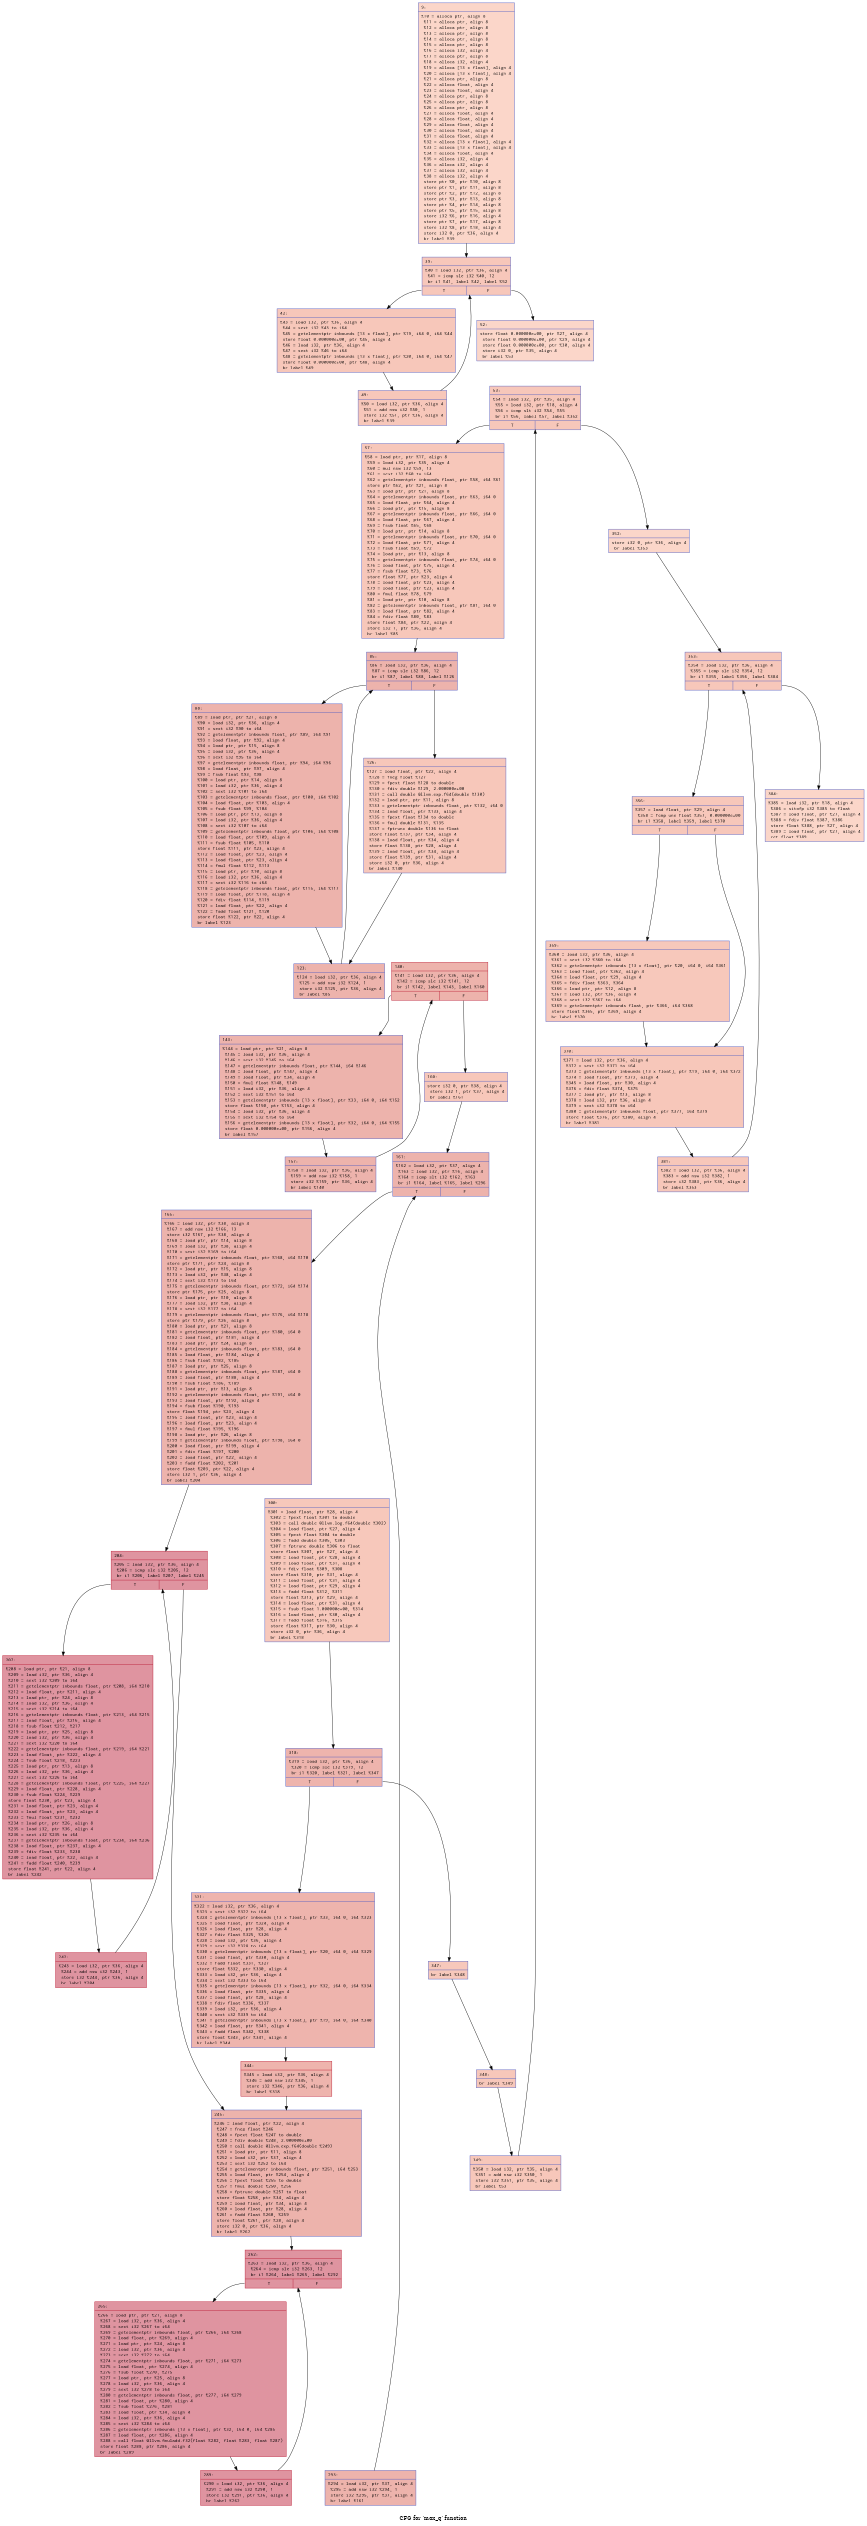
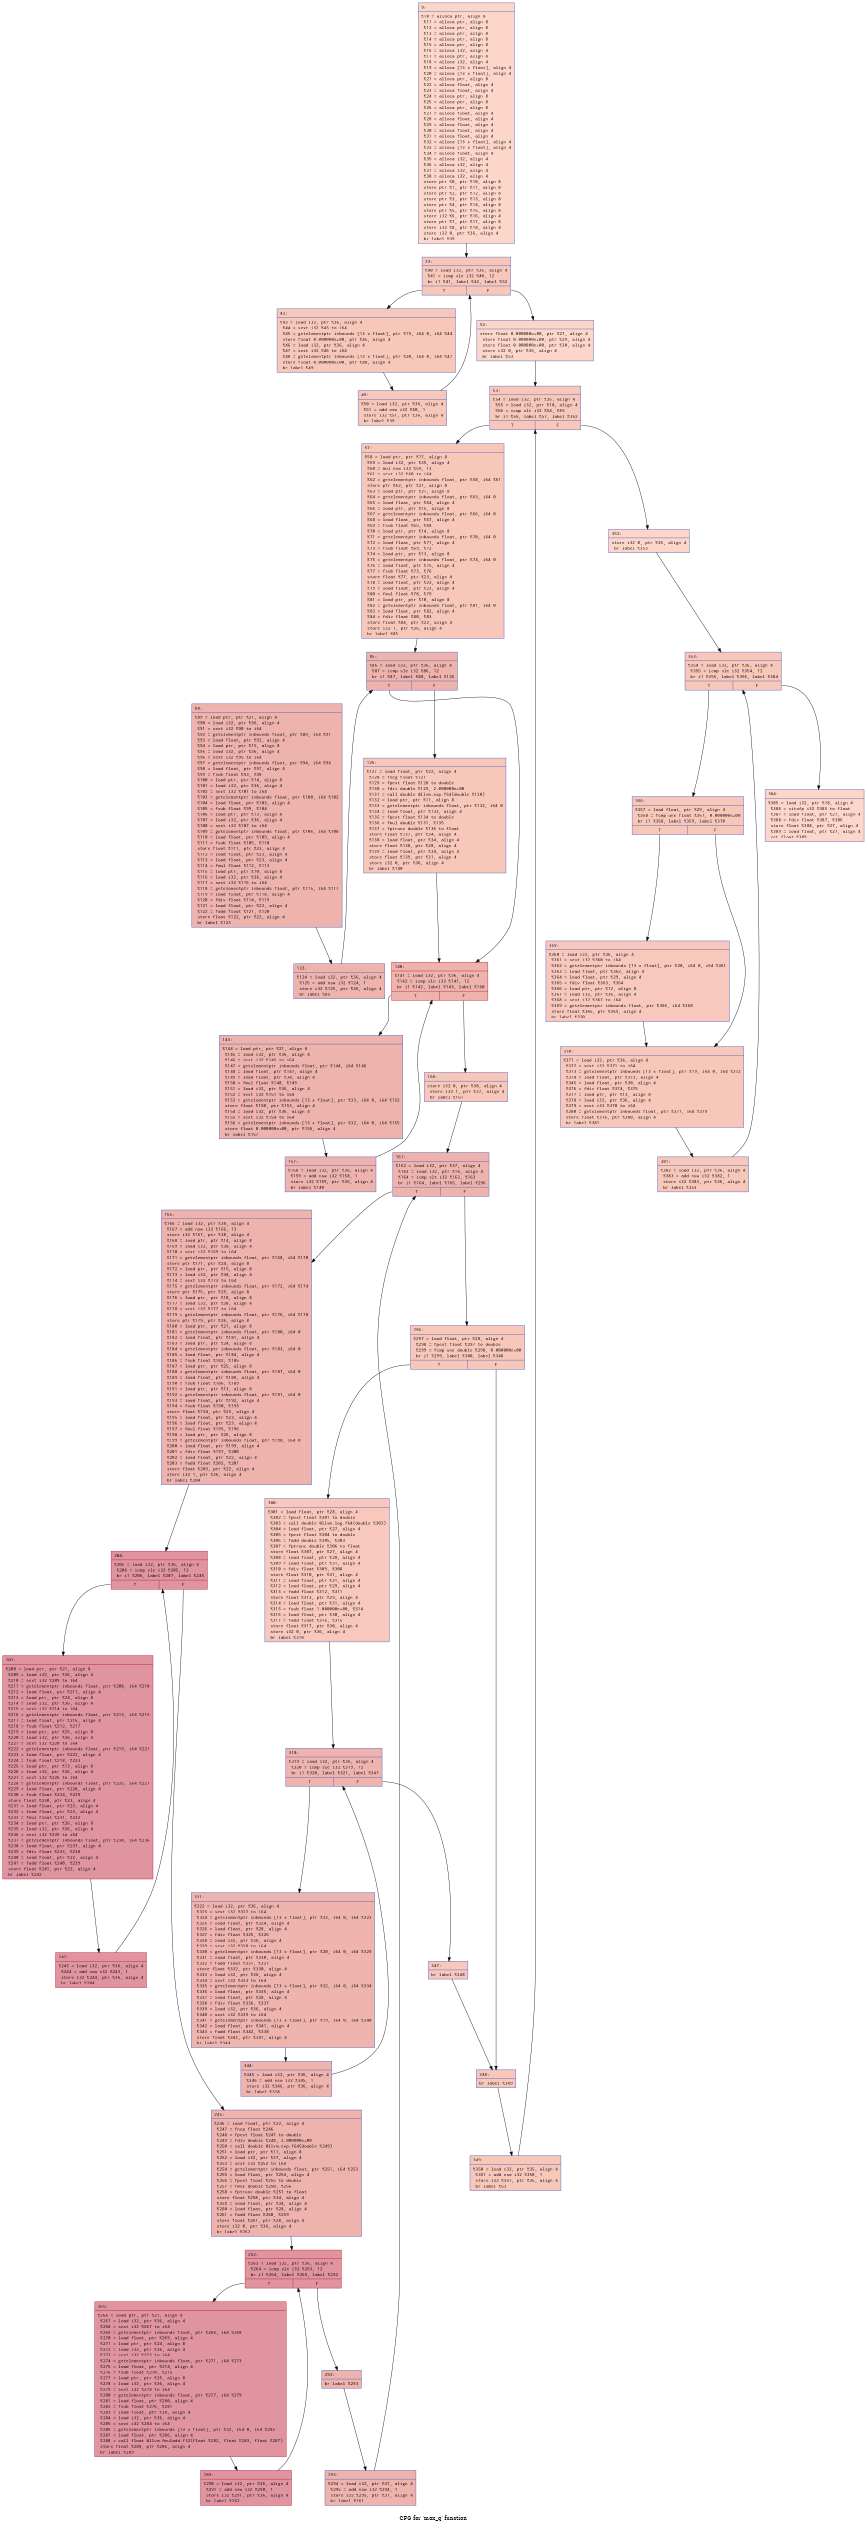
edge "52:" -> "53:": added
edge "85:" -> "88:": now "85:" -> "140:"
edge "126:" -> "123:": now "126:" -> "140:"
node "296:": added
node "344:": color #b70d28ff -> #3d50c3ff
edge "344:" -> "245:": now "344:" -> "318:"
node "292:": added
